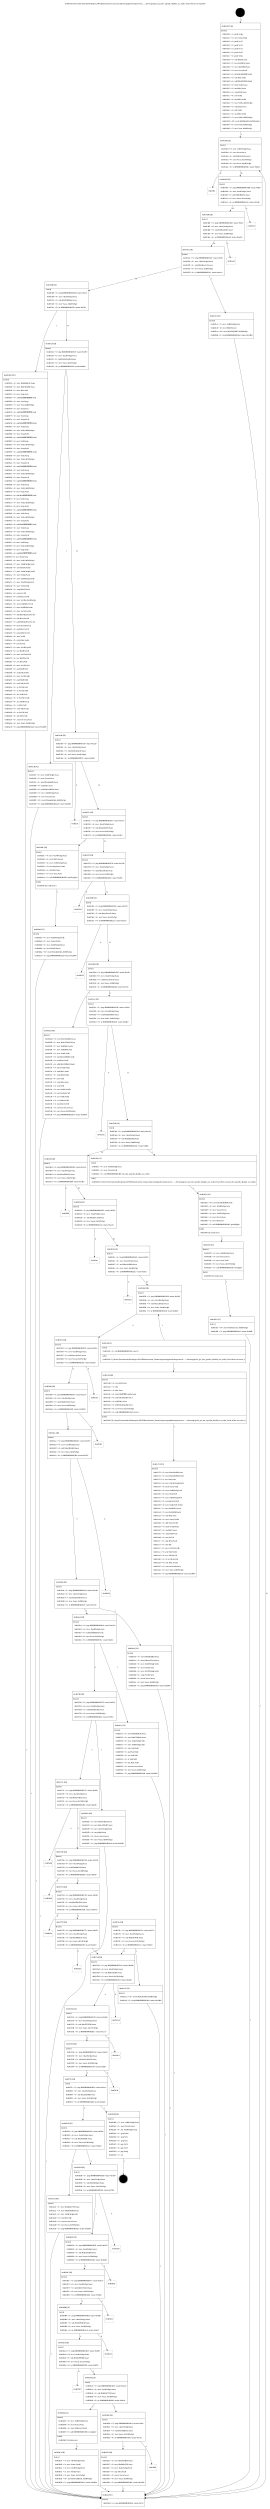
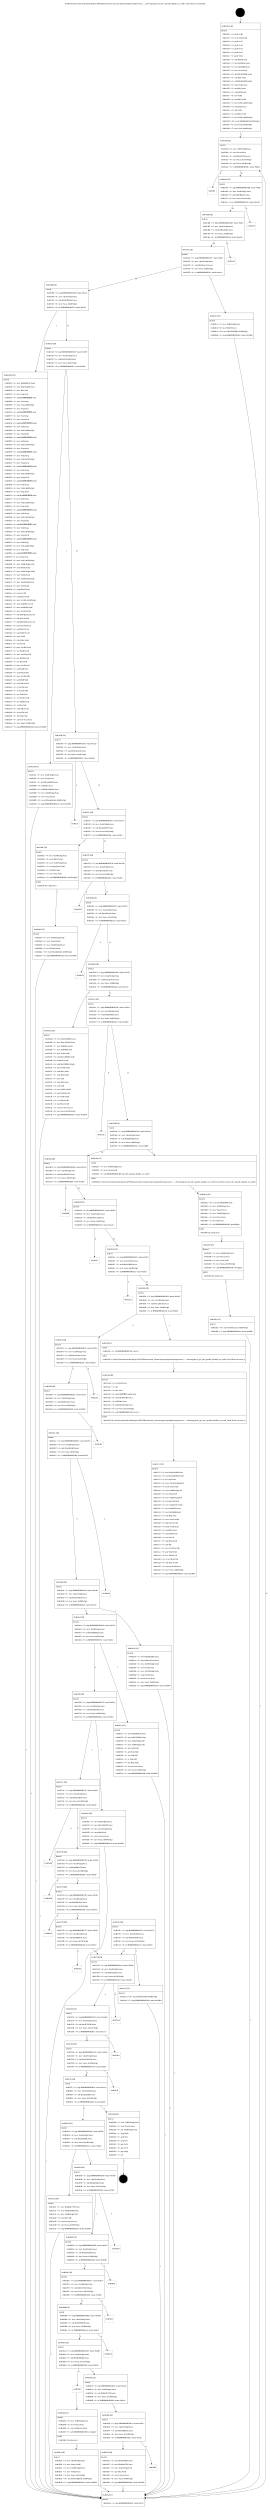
edge "0x401c48 [5]" -> "0x401658 [28]": reversed
edge "0x401690 [28]" -> "0x4016ac [28]": removed, label "9"
edge "0x4018c0 [28]" -> "0x401b04 [16]": now "0x401f9d" -> "0x401b04 [16]"
